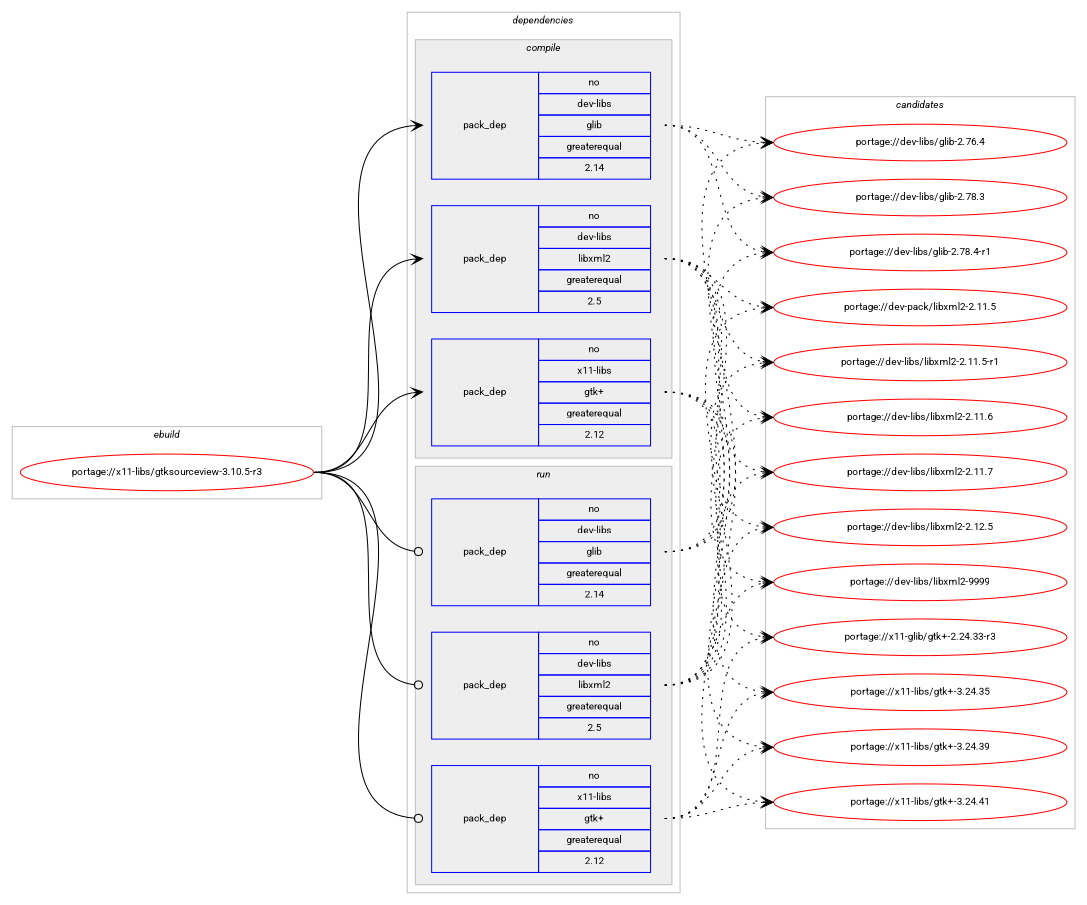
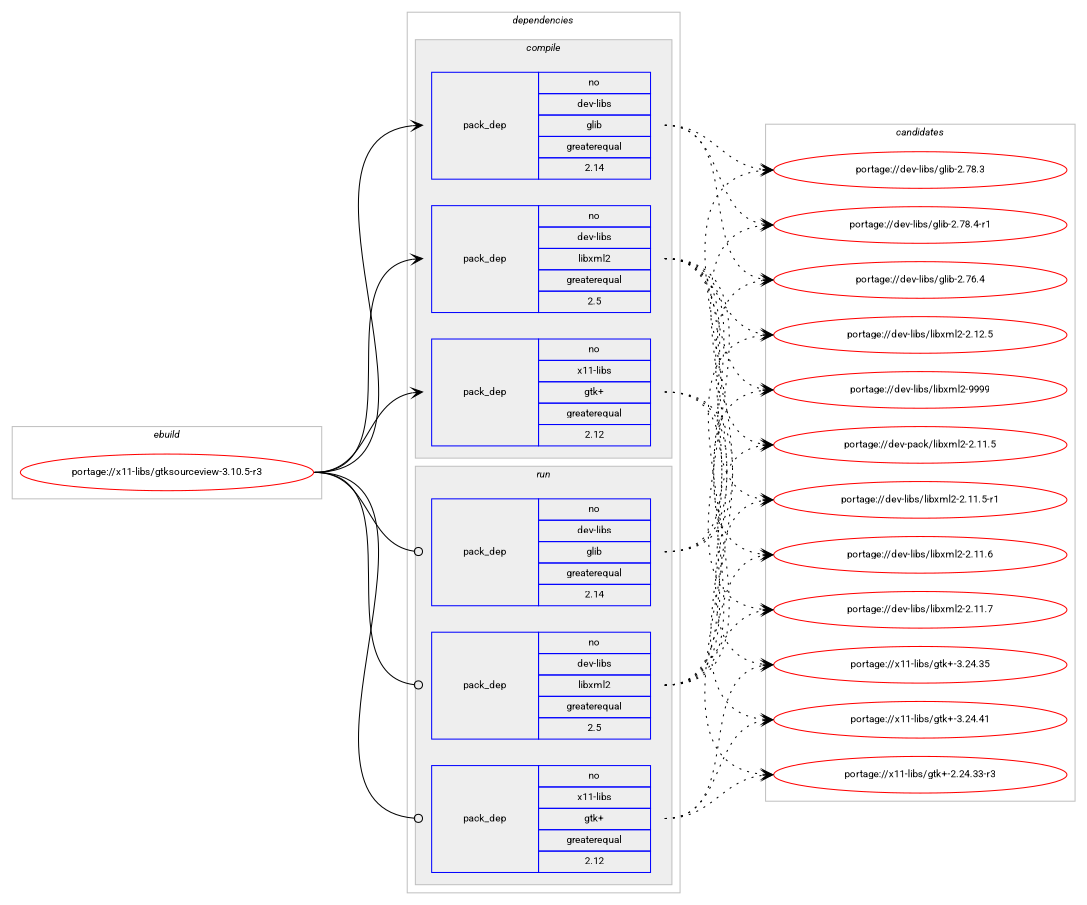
node "portage://x11-glib/gtk+-2.24.33-r3": label "portage://x11-glib/gtk+-2.24.33-r3" -> "portage://x11-libs/gtk+-2.24.33-r3"
node "portage://x11-libs/gtk+-3.24.39": removed
